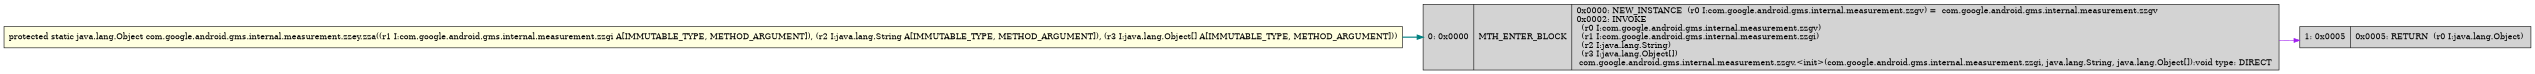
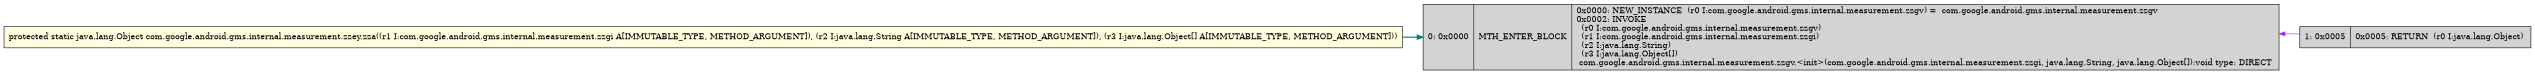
edge "0: 0x0000" -> "1: 0x0005": reversed
